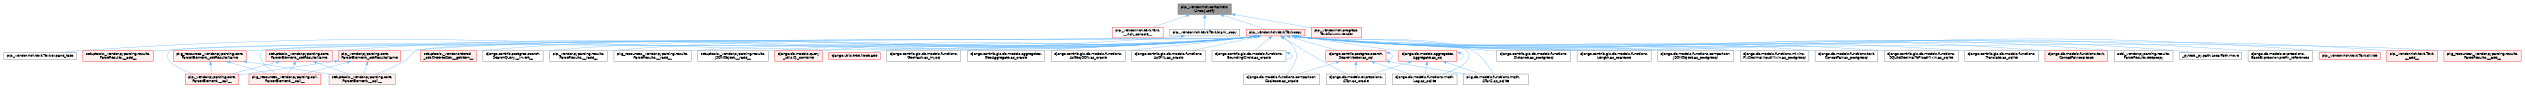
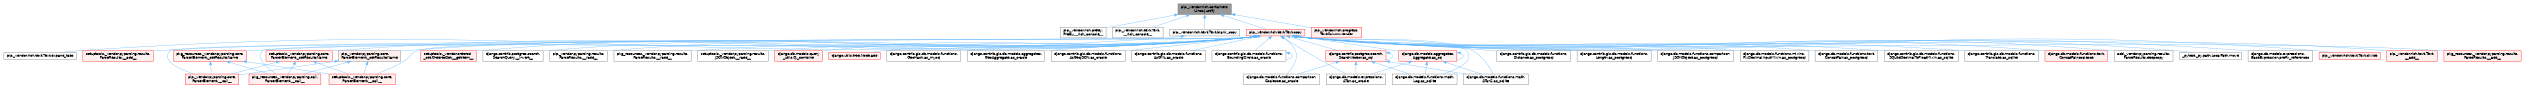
node "pip._vendor.rich.pretty. Pretty.__rich_console__": added
node "pip._vendor.rich.text.Text. __rich_console__": color red -> grey40
node "pip._vendor.pyparsing.core. ParserElement._setResultsName": color red -> grey40
node "django.contrib.gis.db.models.functions. Length.as_coalesce": label "django.contrib.gis.db.models.functions. Length.as_coalesce" -> "django.contrib.gis.db.models.functions. Length.as_postgresql"
node "setuptools._vendor.pyparsing.core. ParserElement.__call__": color grey40 -> red
node "pkg.db.models.functions.math. ATan2.as_sqlite": label "pkg.db.models.functions.math. ATan2.as_sqlite" -> "django.db.models.functions.math. ATan2.as_sqlite"
